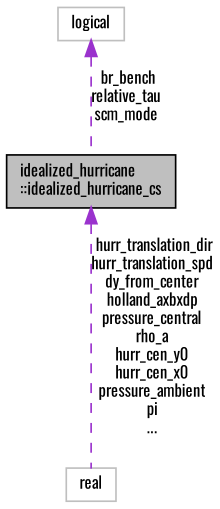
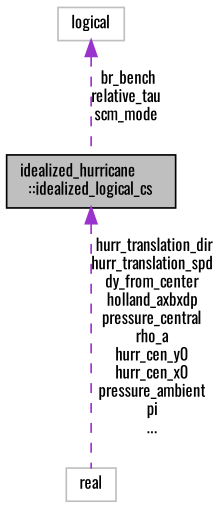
node "idealized_hurricane ::idealized_hurricane_cs": label "idealized_hurricane ::idealized_hurricane_cs" -> "idealized_hurricane ::idealized_logical_cs"
